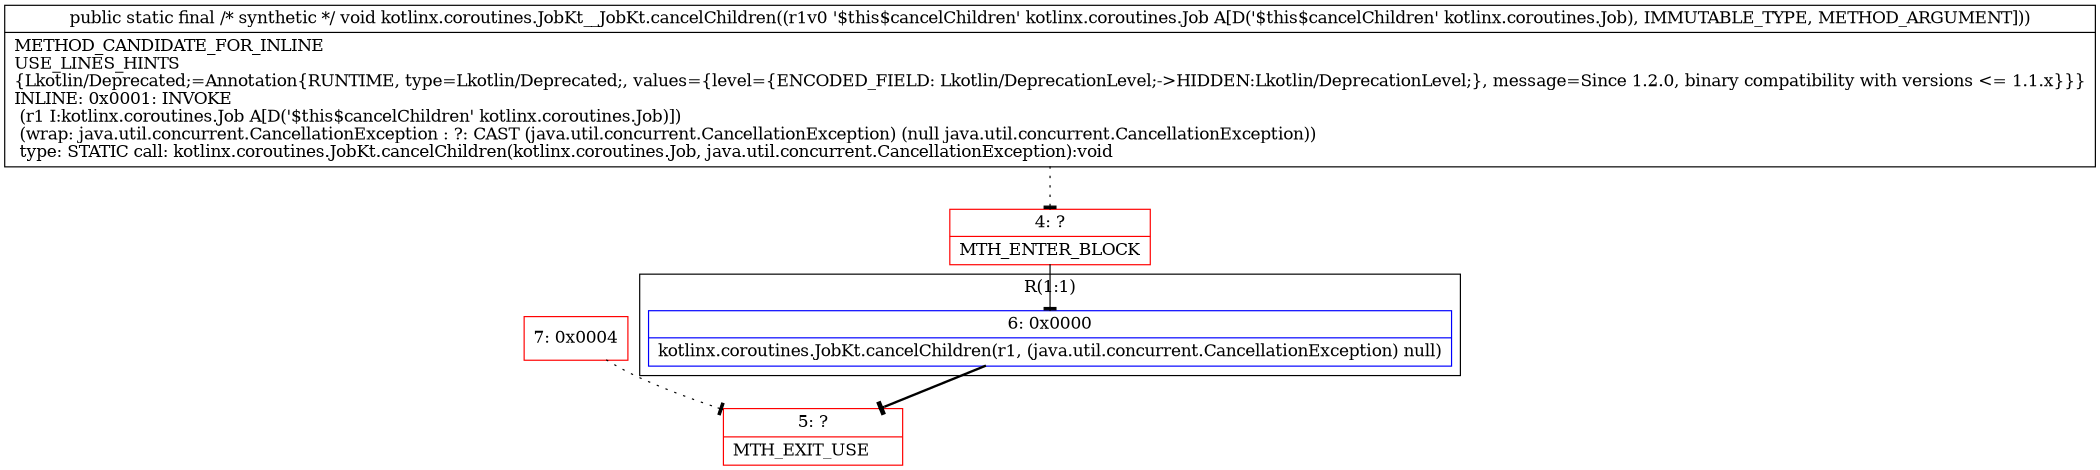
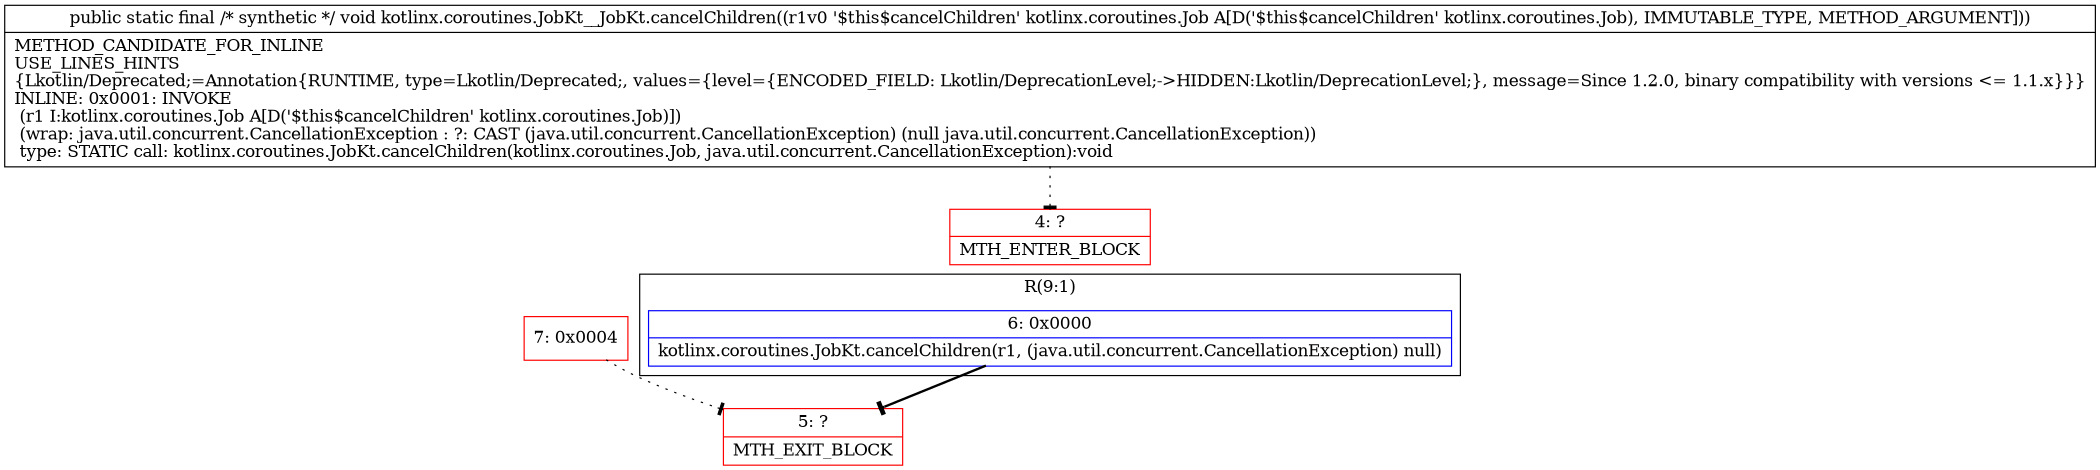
edge "4: ?" -> "6: 0x0000": removed
cluster "R(1:1)": label "R(1:1)" -> "R(9:1)"
node "5: ?": text "MTH_EXIT_USE" -> "MTH_EXIT_BLOCK"
